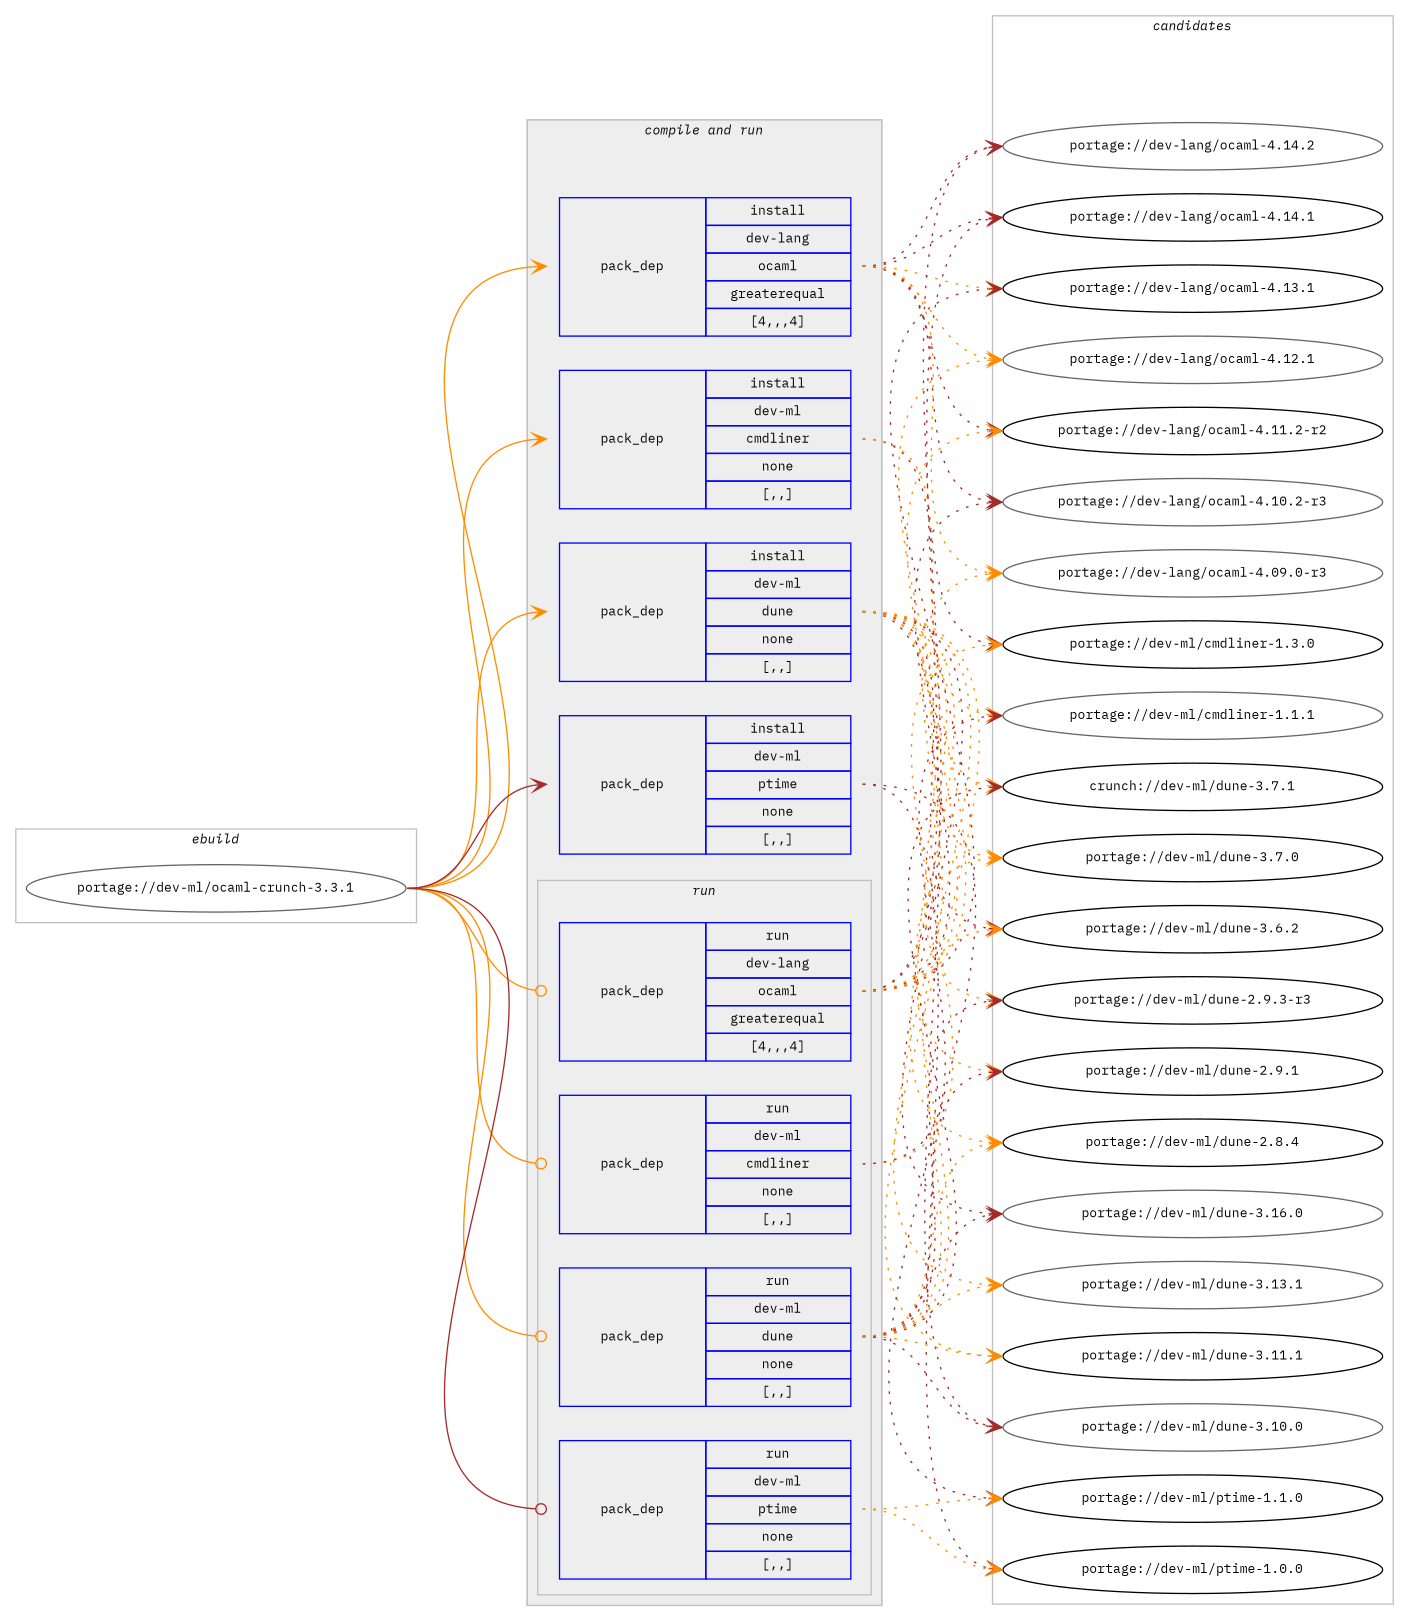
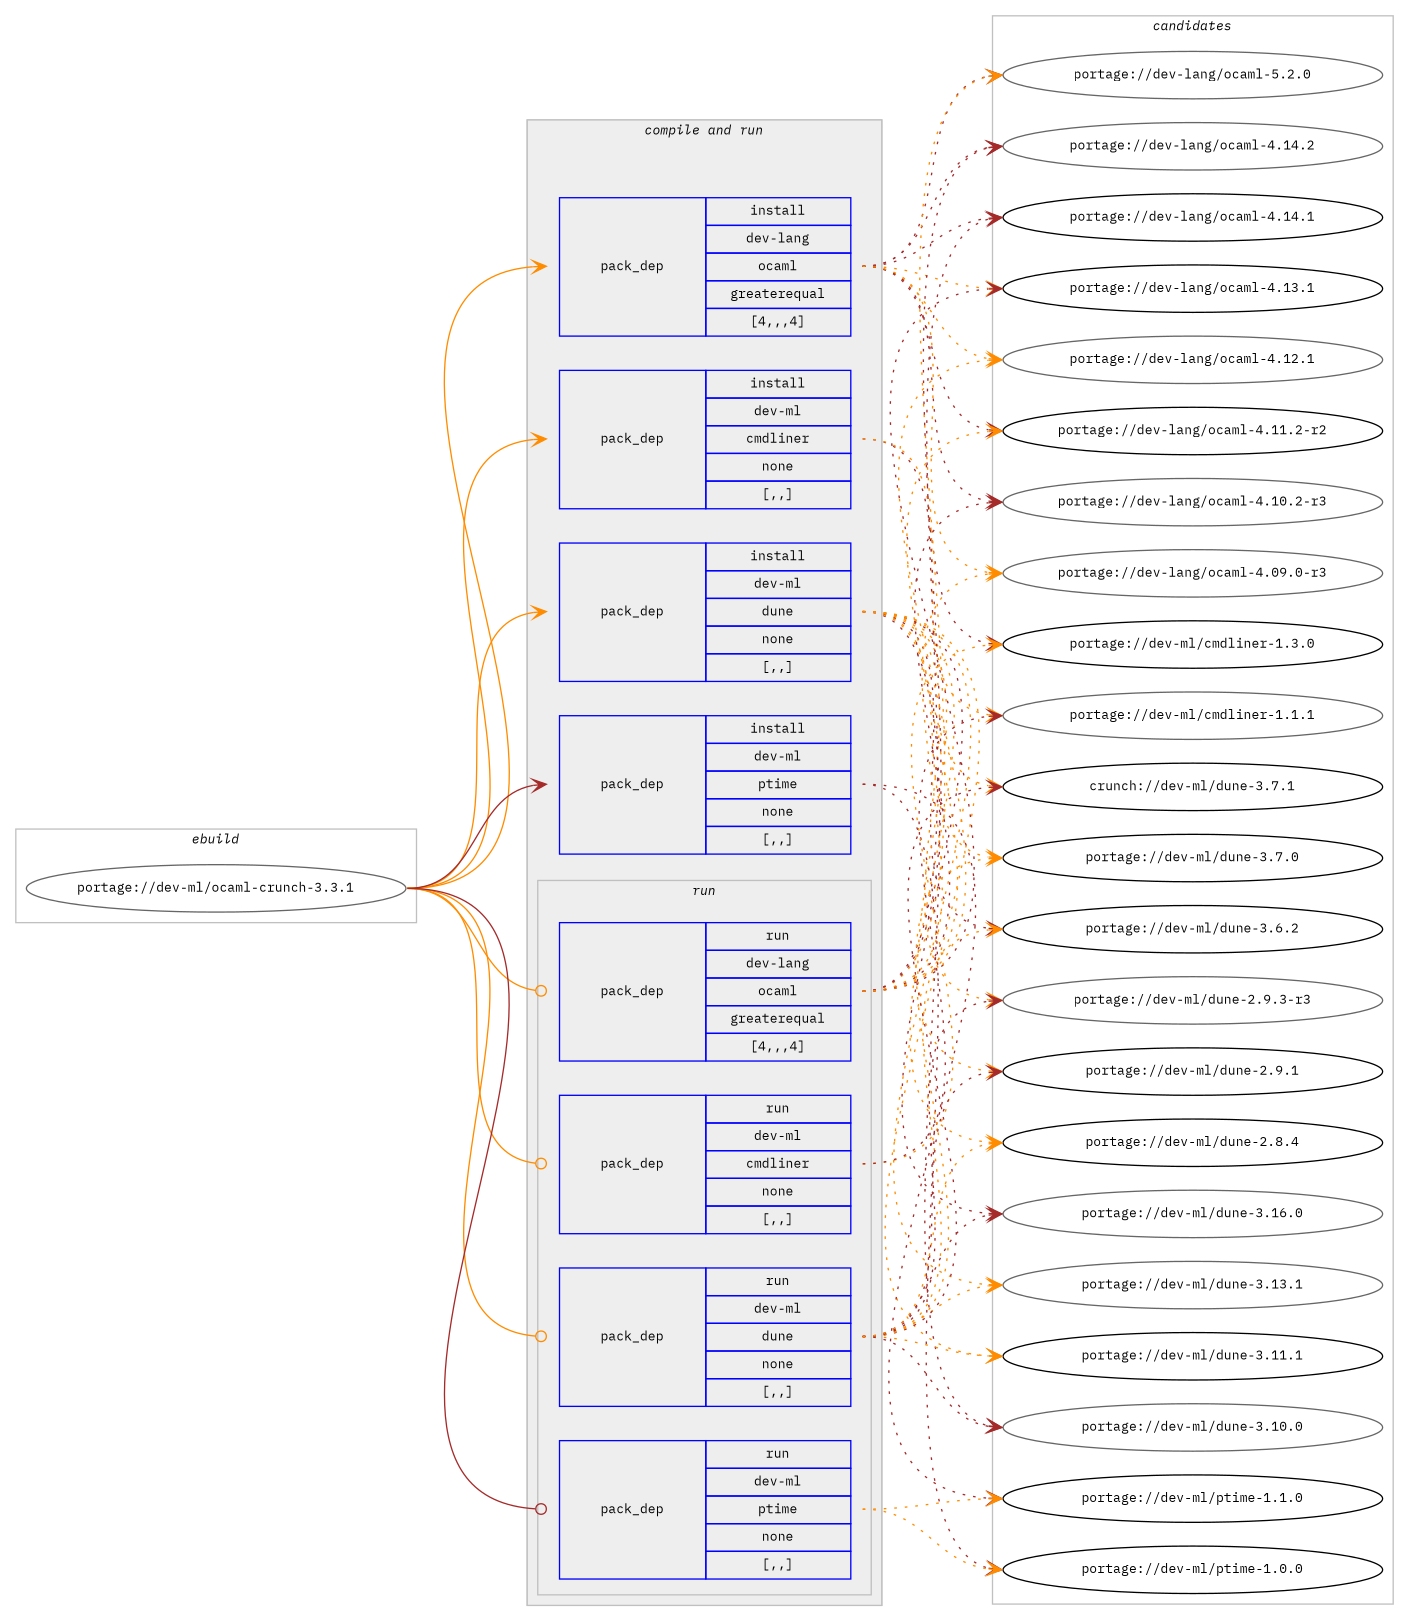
node "portage://dev-lang/ocaml-5.2.0": added
node "portage://dev-ml/dune-2.9.3-r3": color black -> gray40
